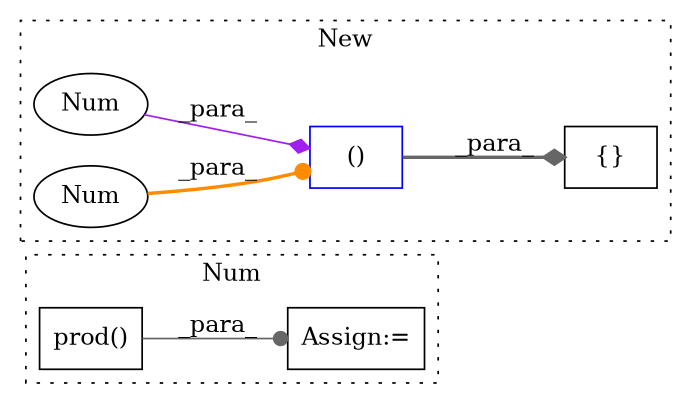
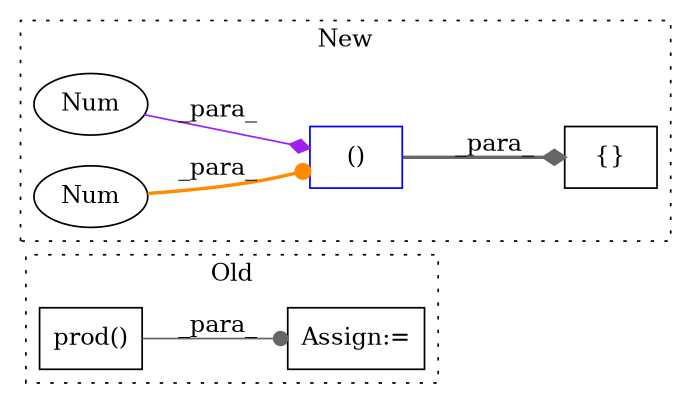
cluster "Num": label "Num" -> "Old"
